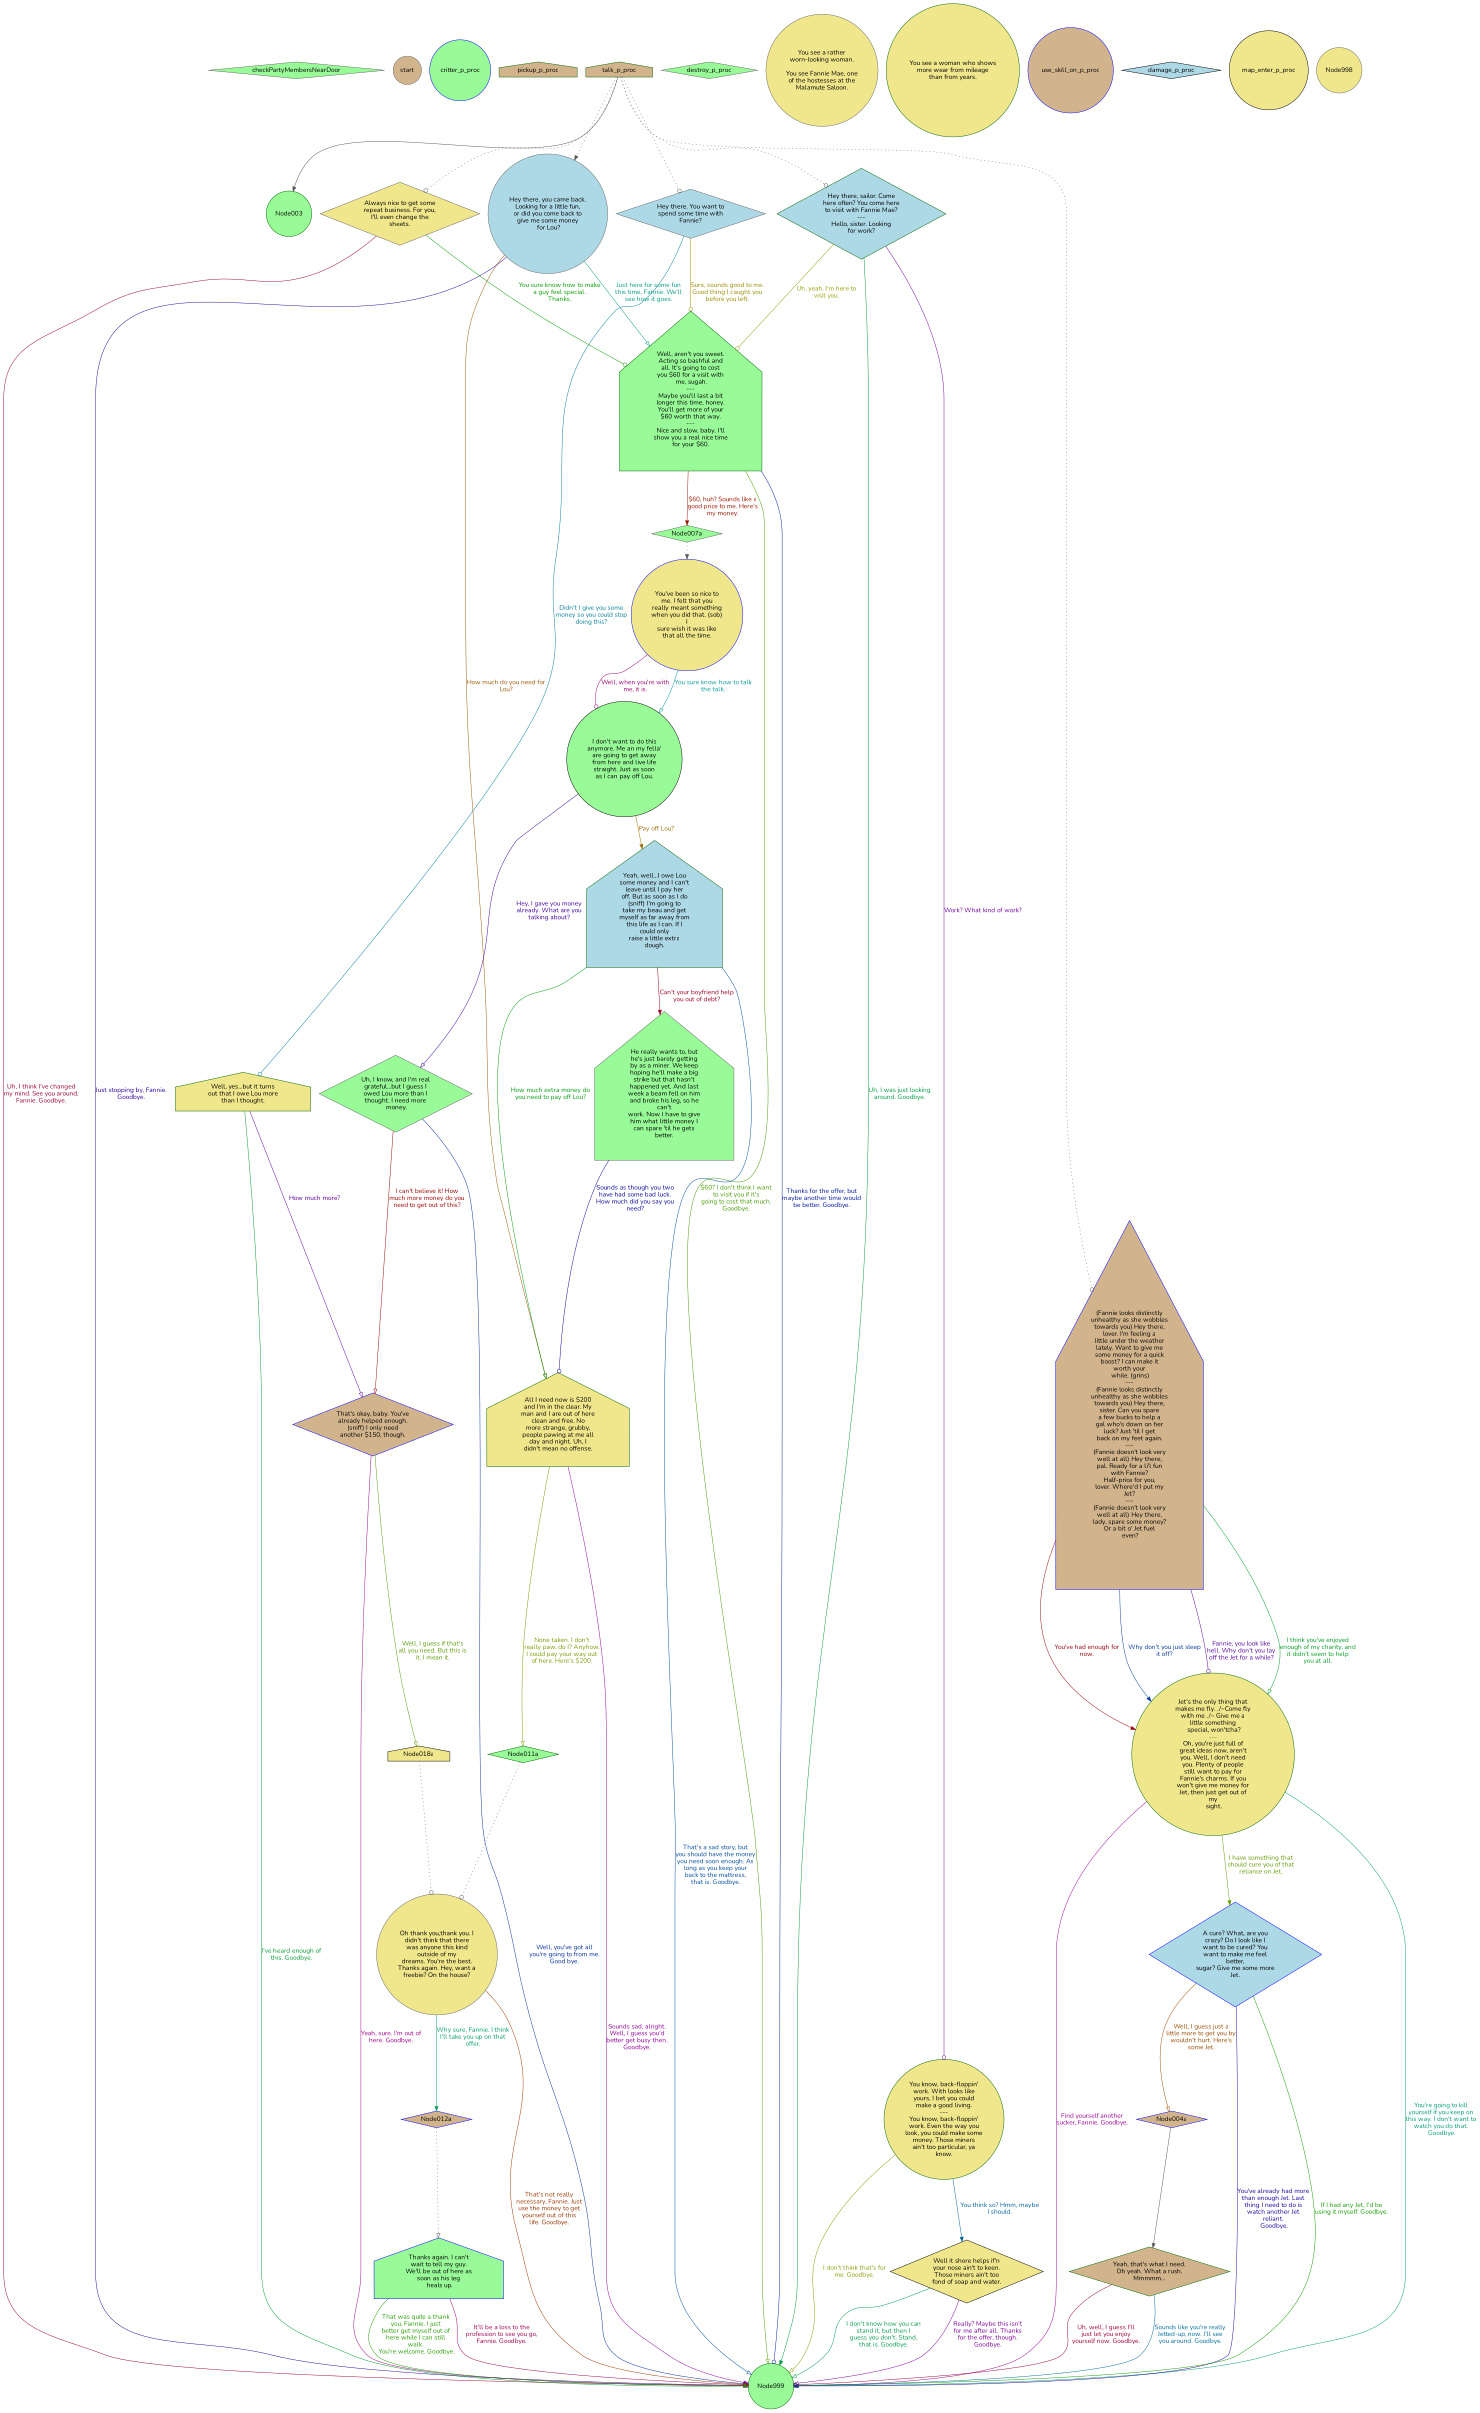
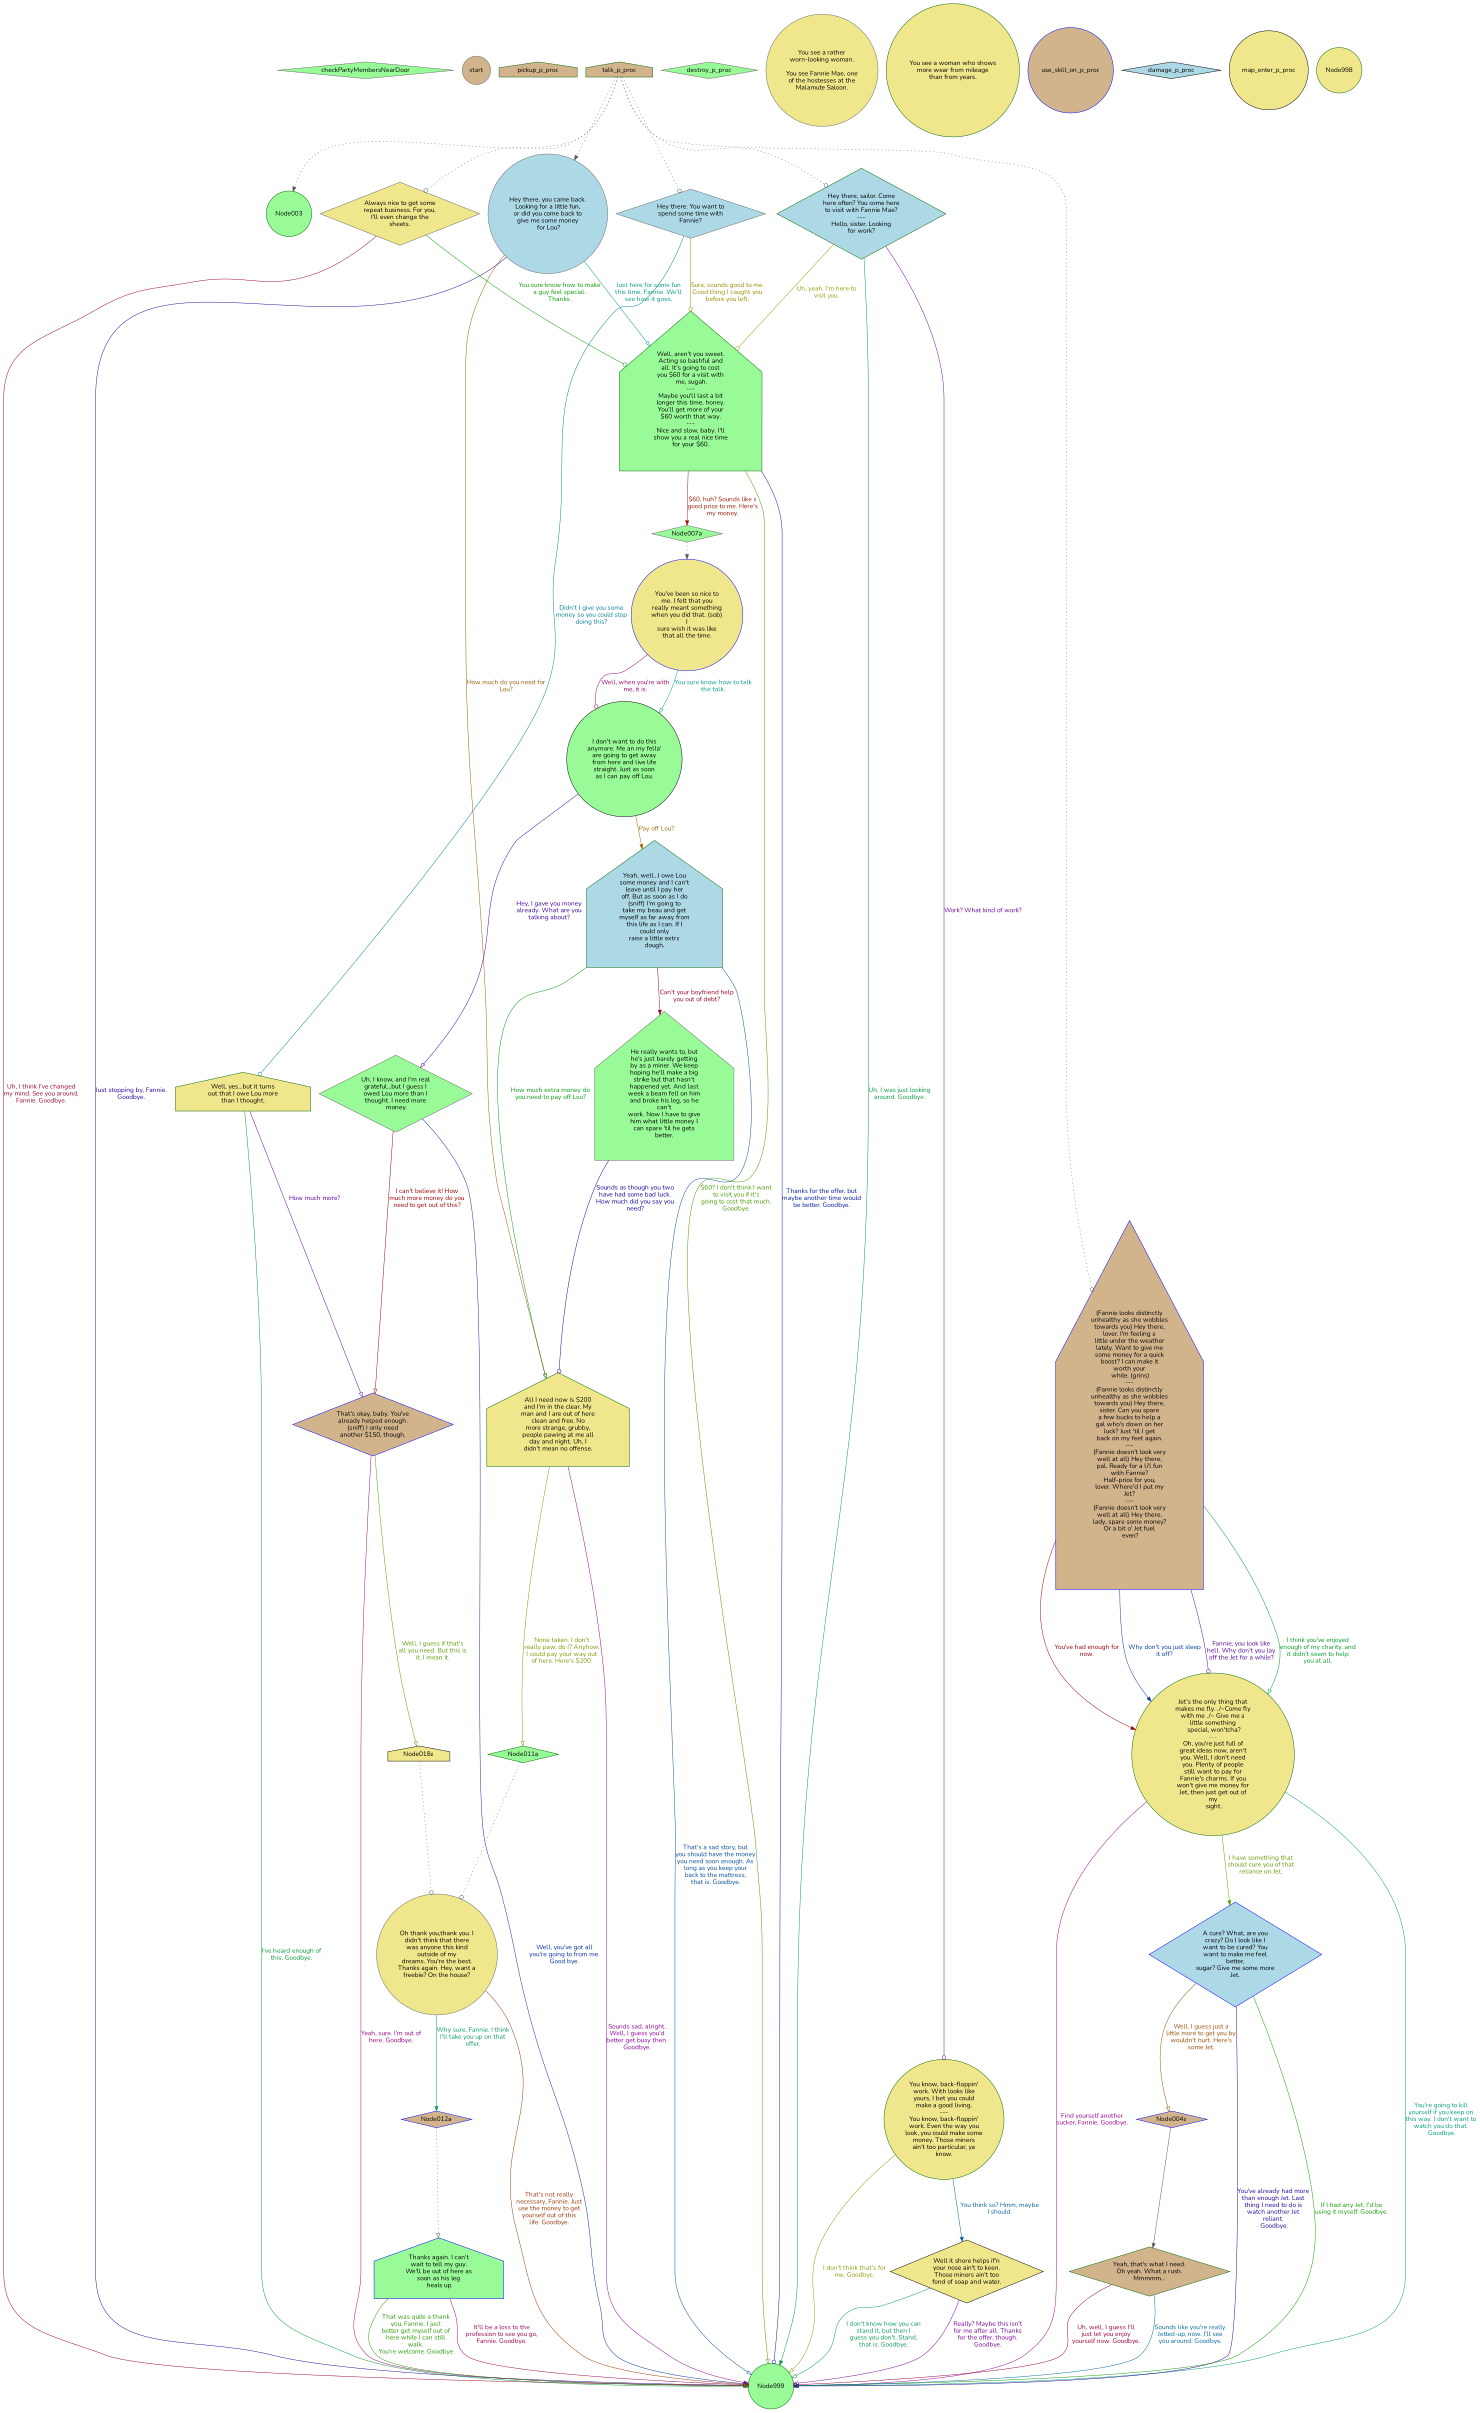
node "critter_p_proc": removed
node "Node998": color gray40 -> darkgreen
edge "talk_p_proc" -> "Node003": style solid -> dotted
